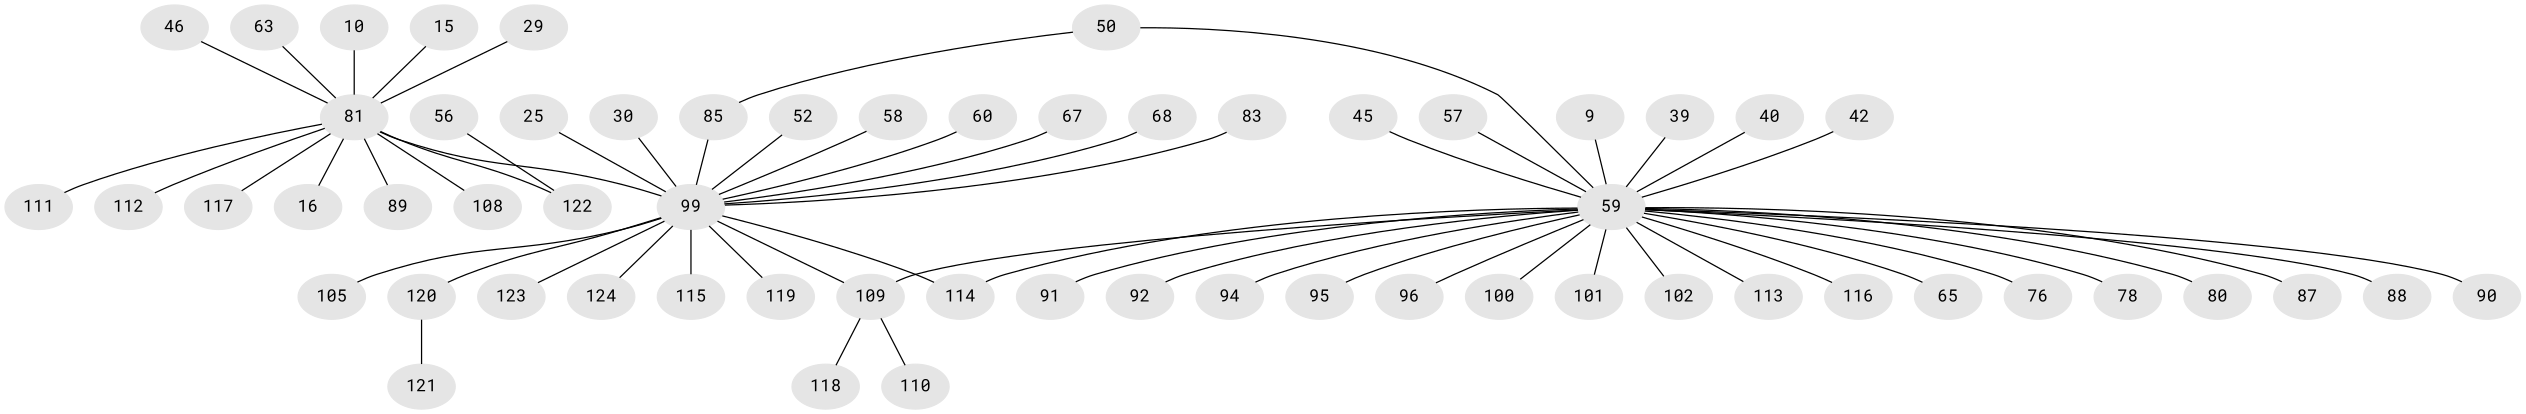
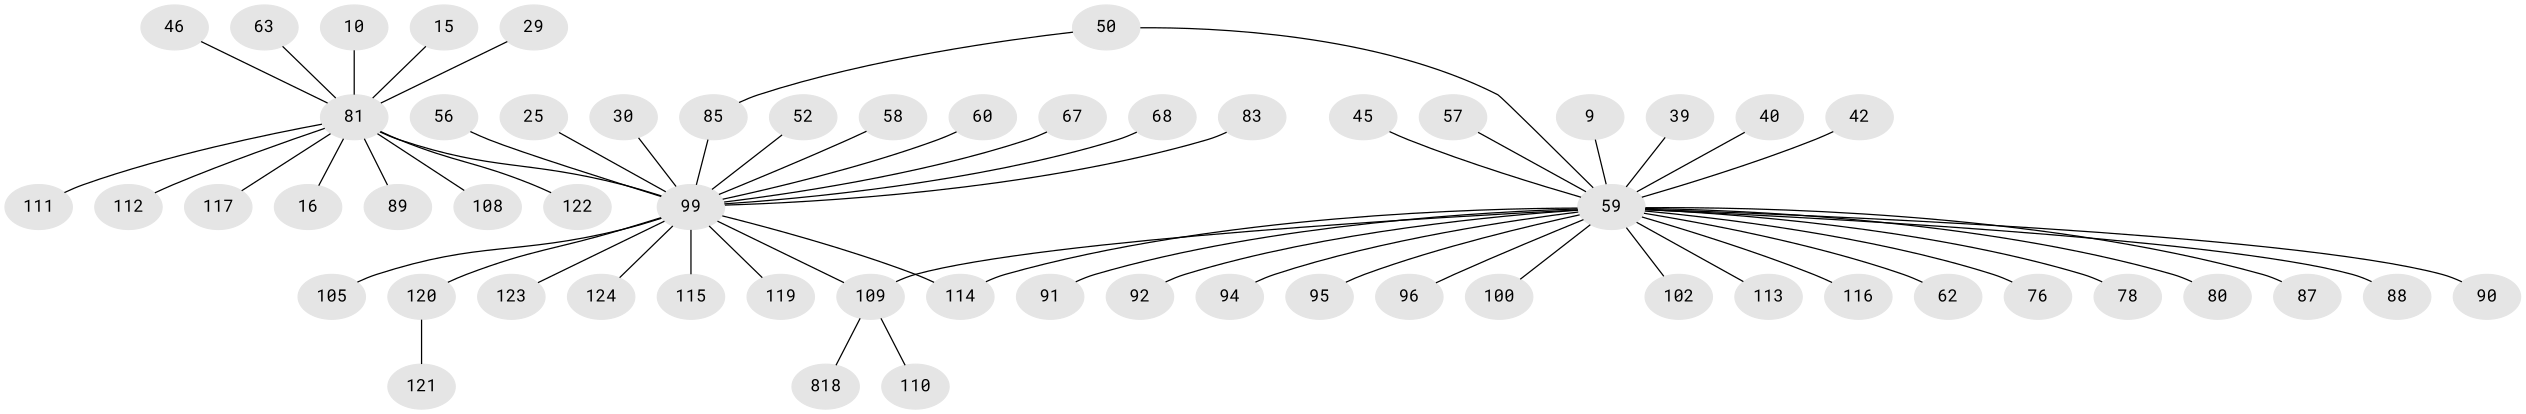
edge "56" -- "122": now "56" -- "99"
node "101": removed
node "65": label "65" -> "62"
node "118": label "118" -> "818"
